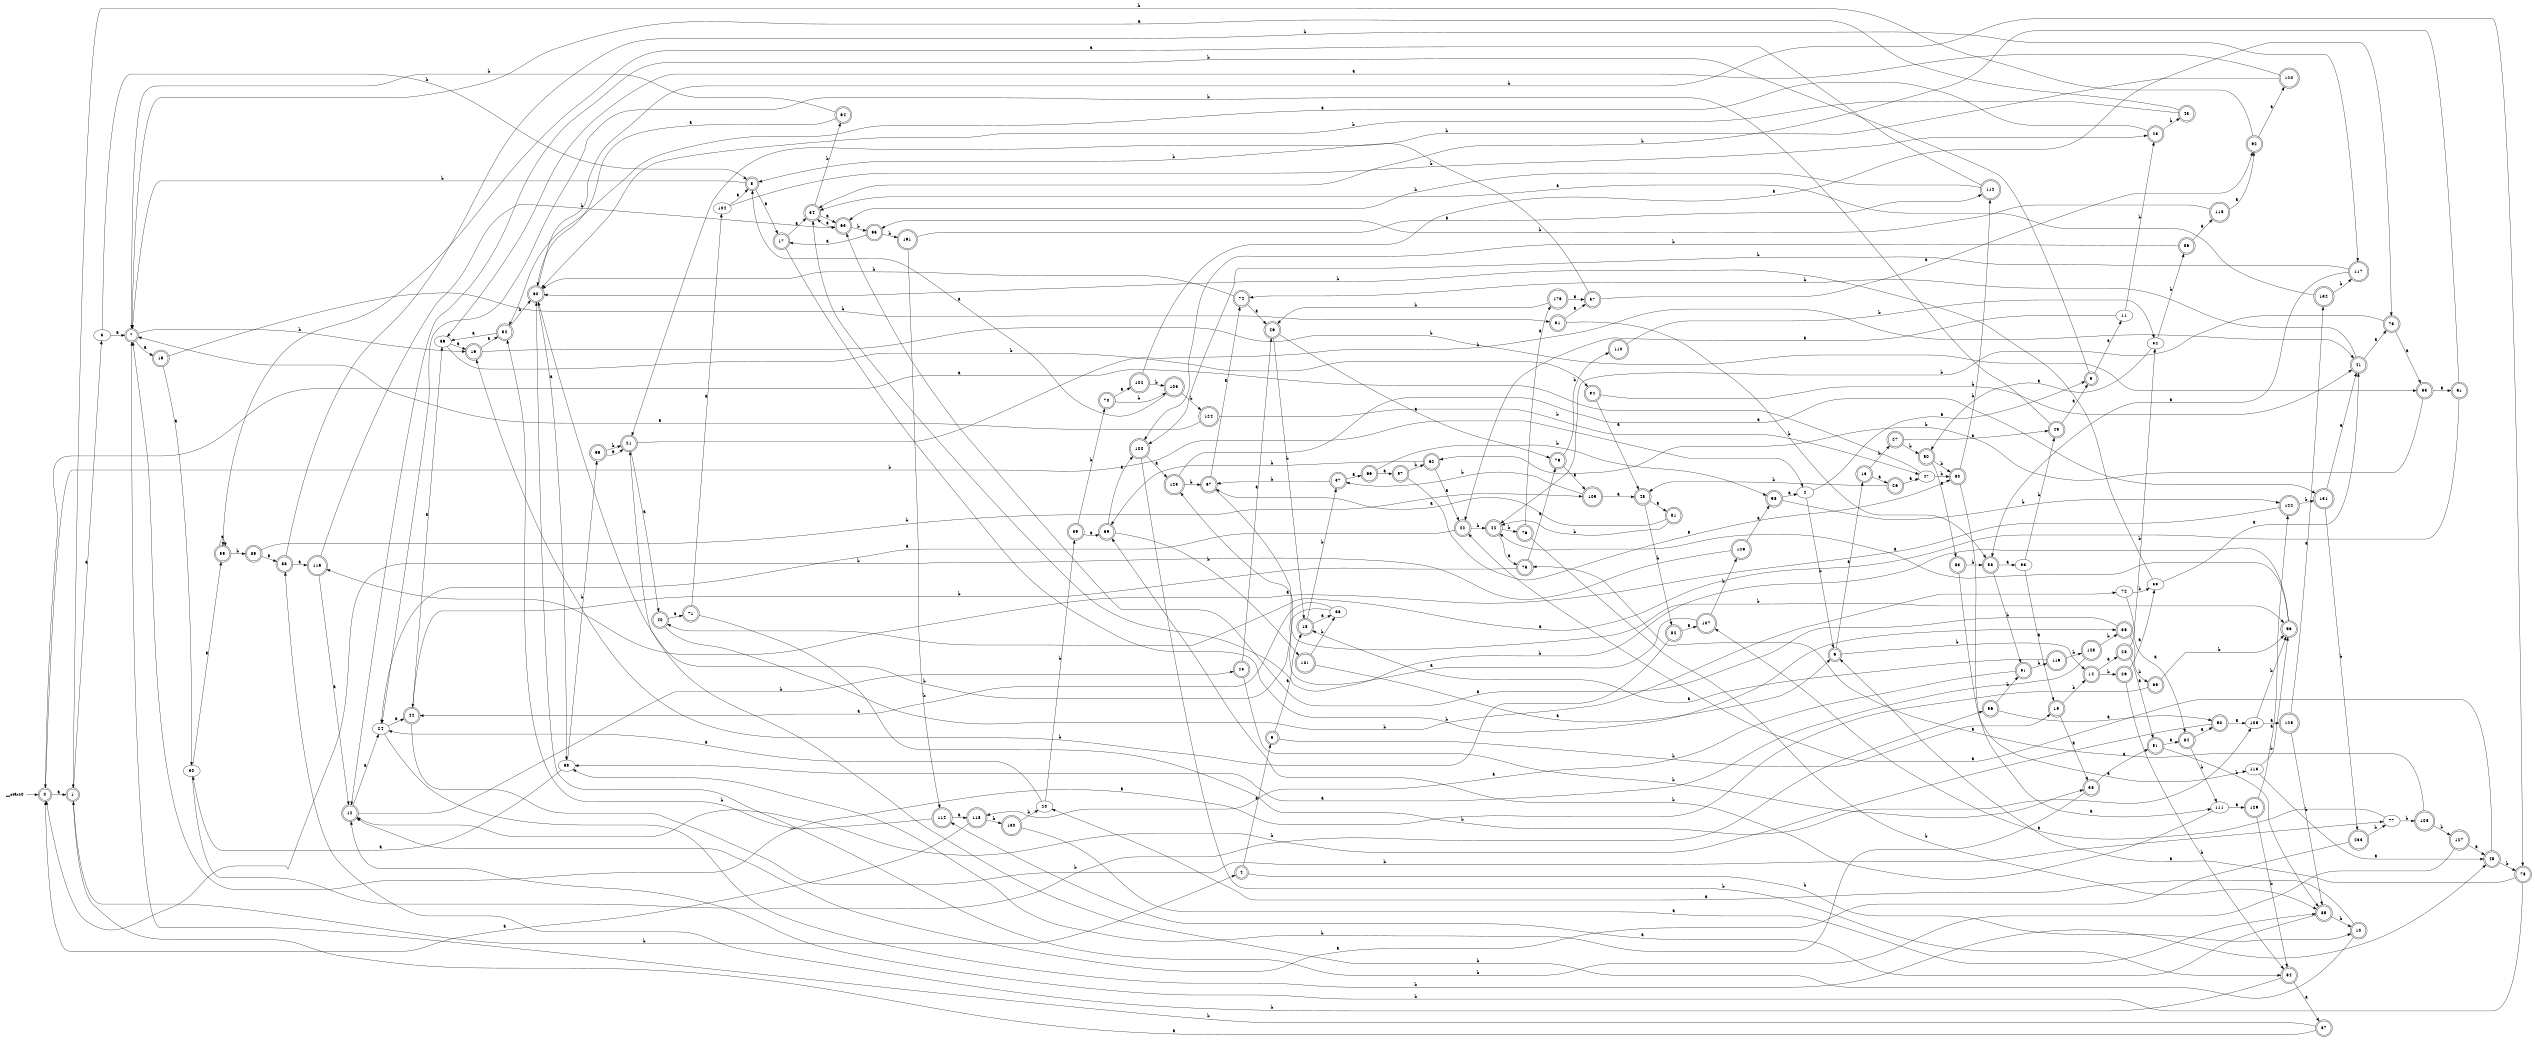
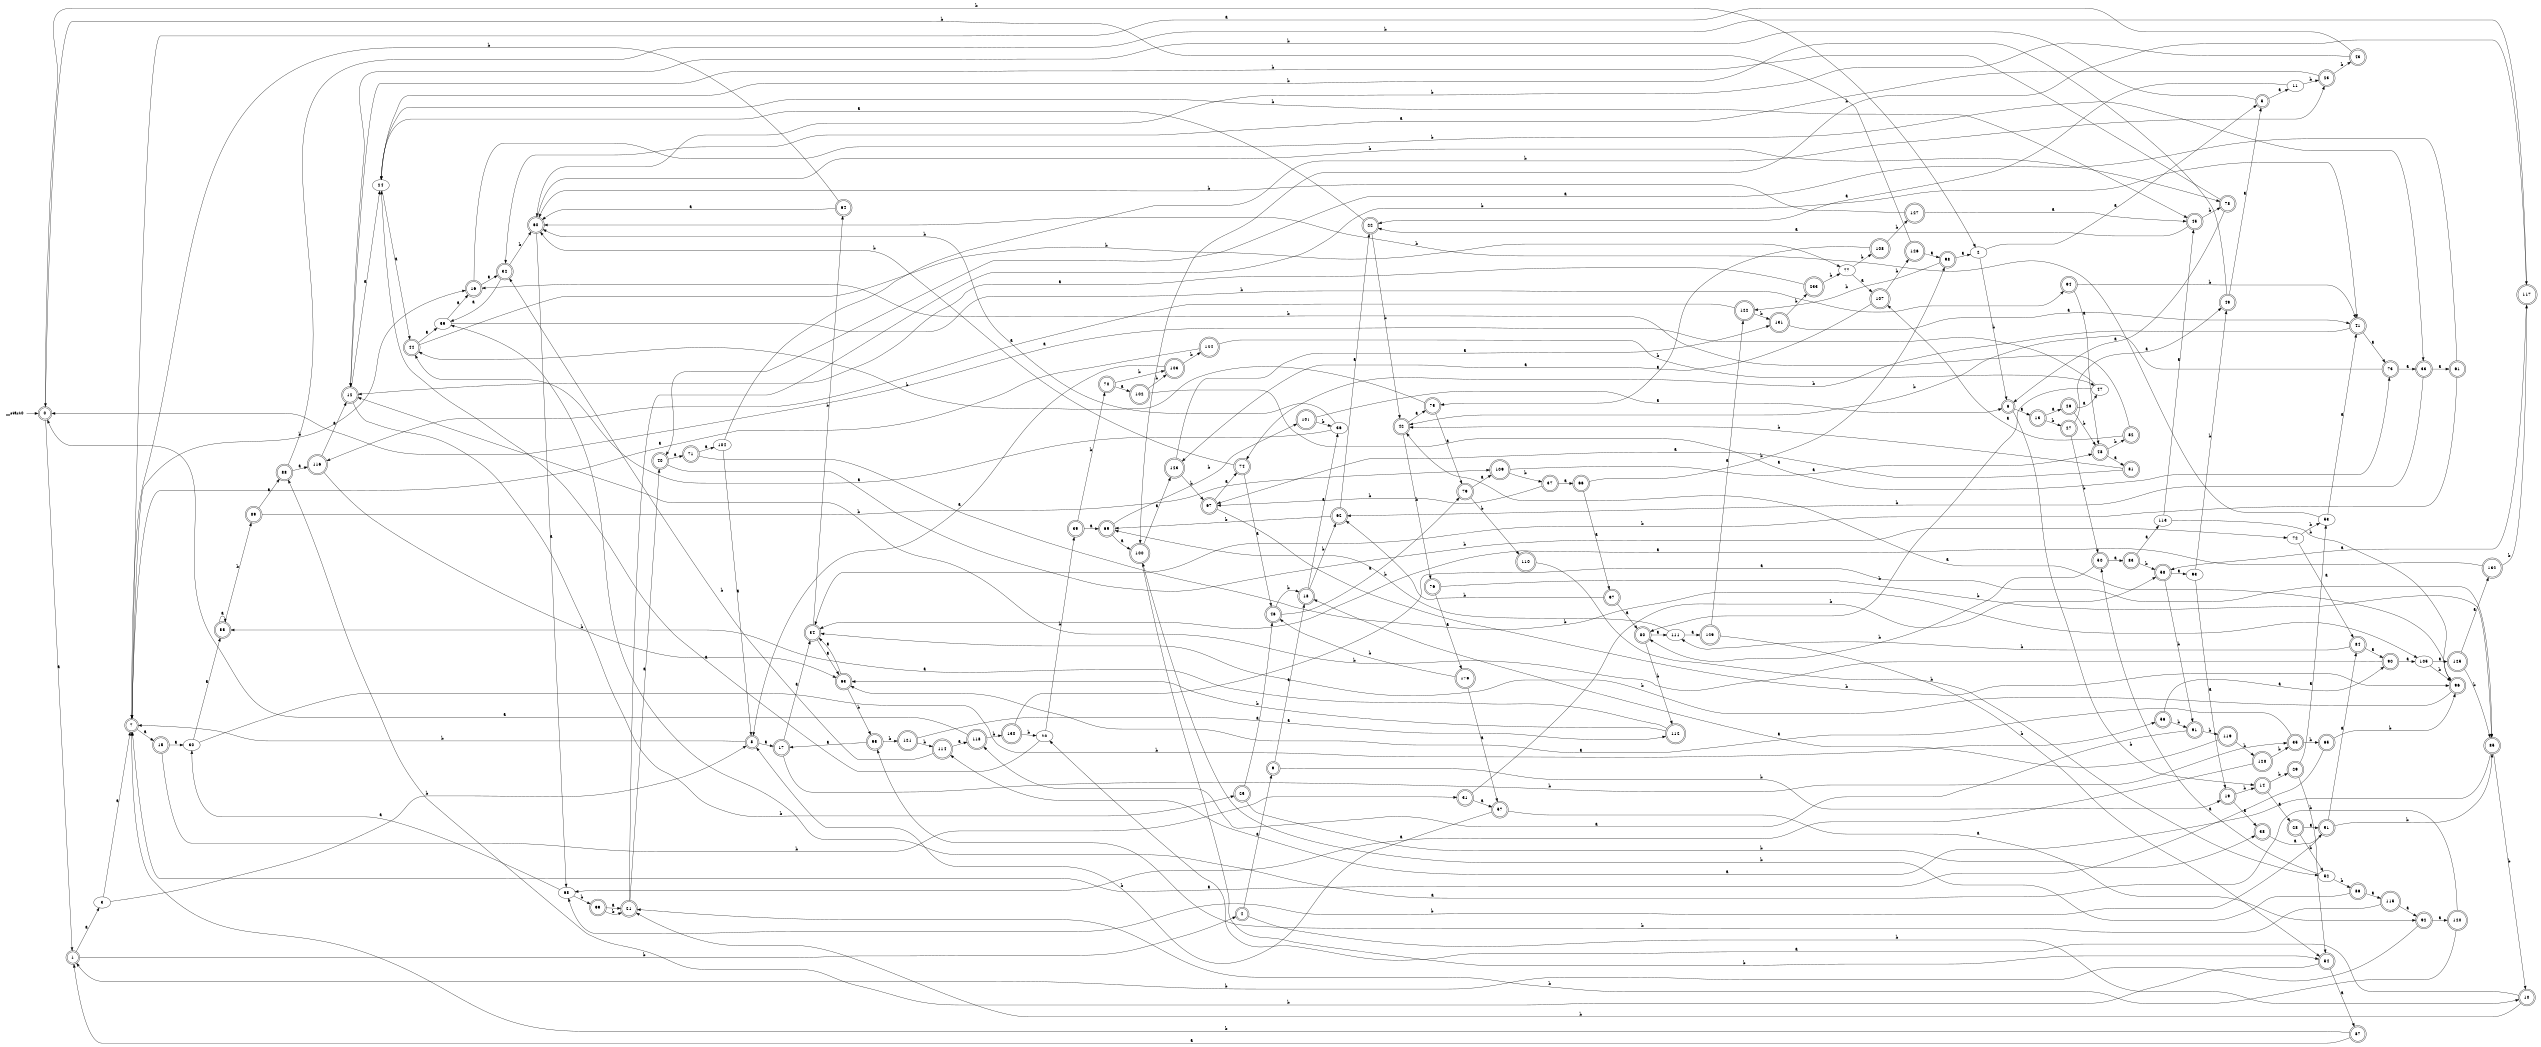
node "191": label "191" -> "121"
edge "18" -> "37": now "18" -> "62"
edge "38" -> "68": now "51" -> "68"
